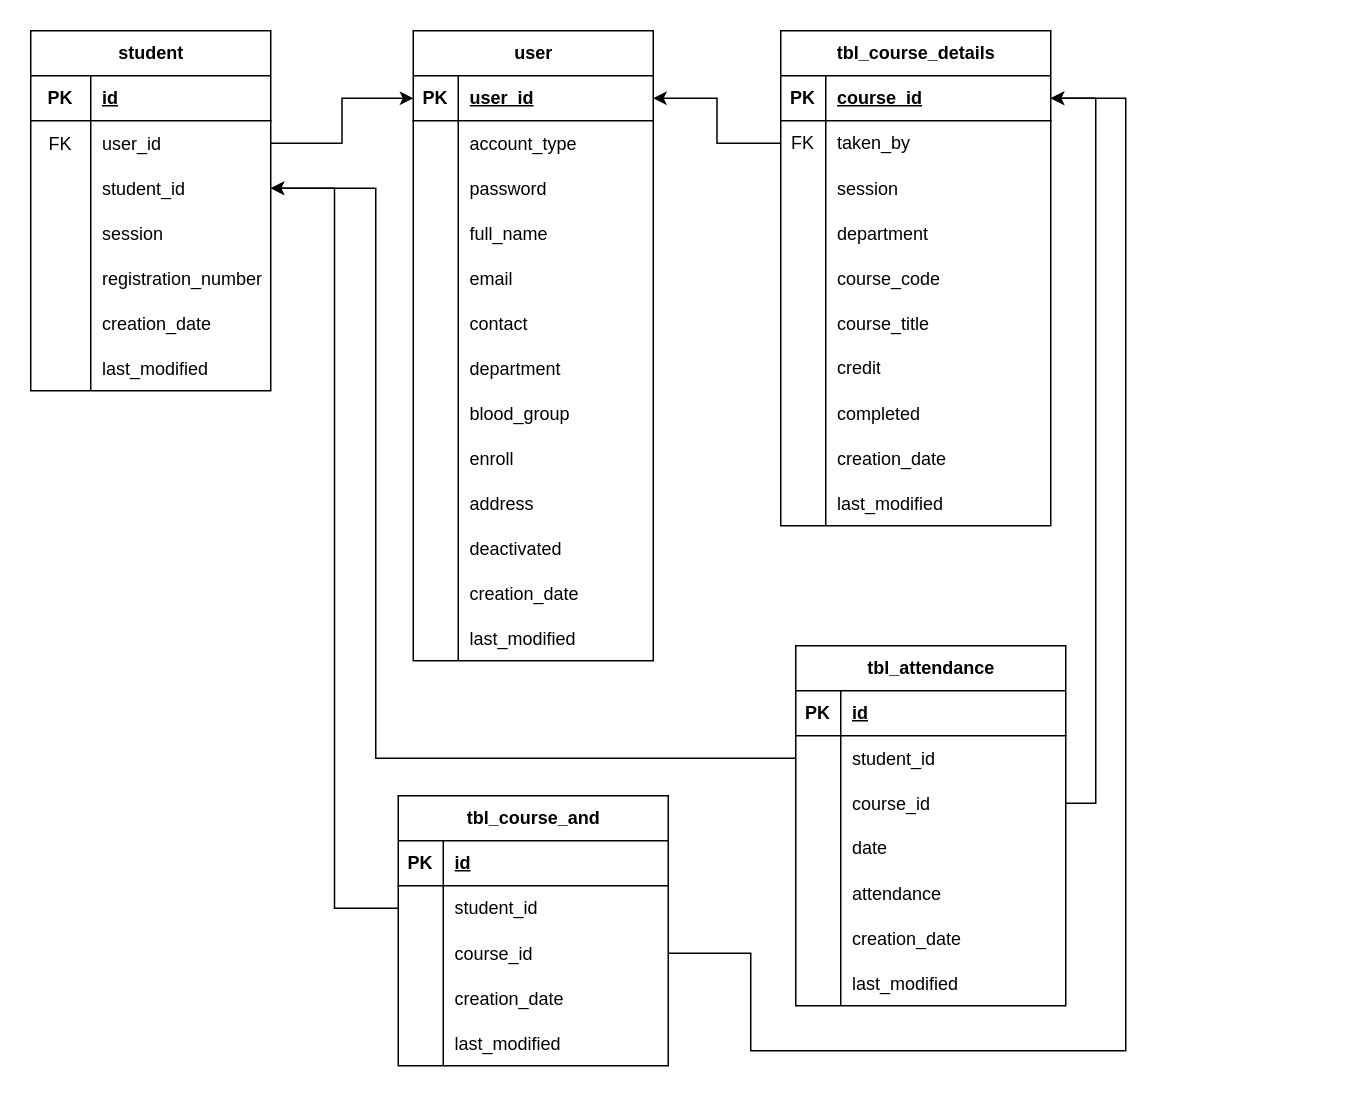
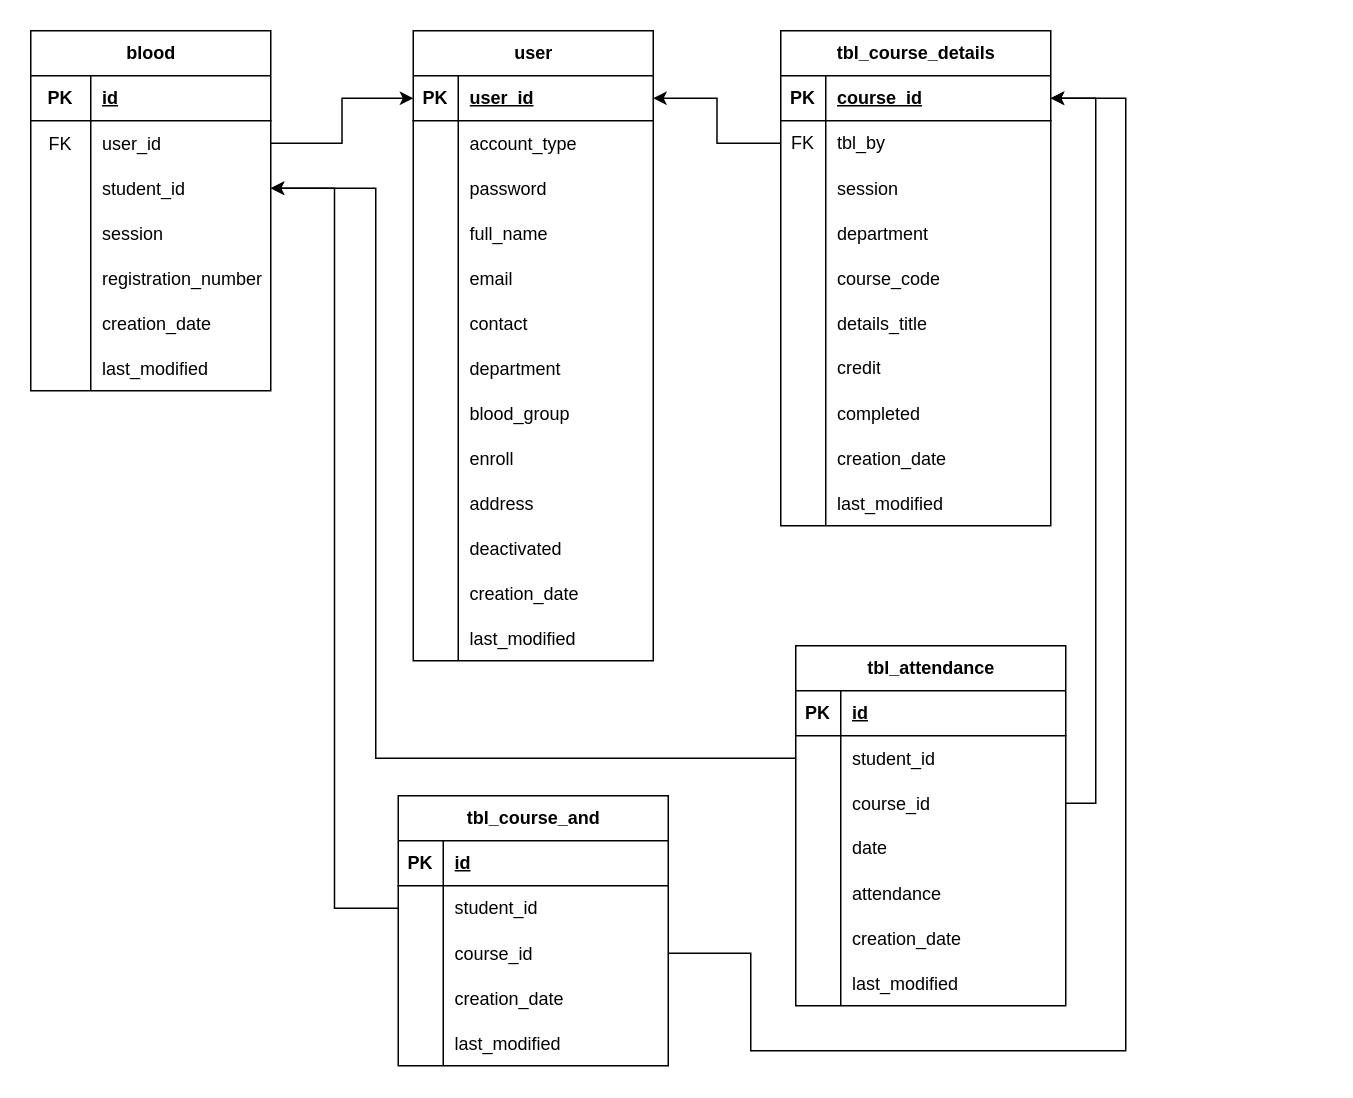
node "student": label "student" -> "blood"
node "taken_by": label "taken_by" -> "tbl_by"
node "course_title": label "course_title" -> "details_title"
